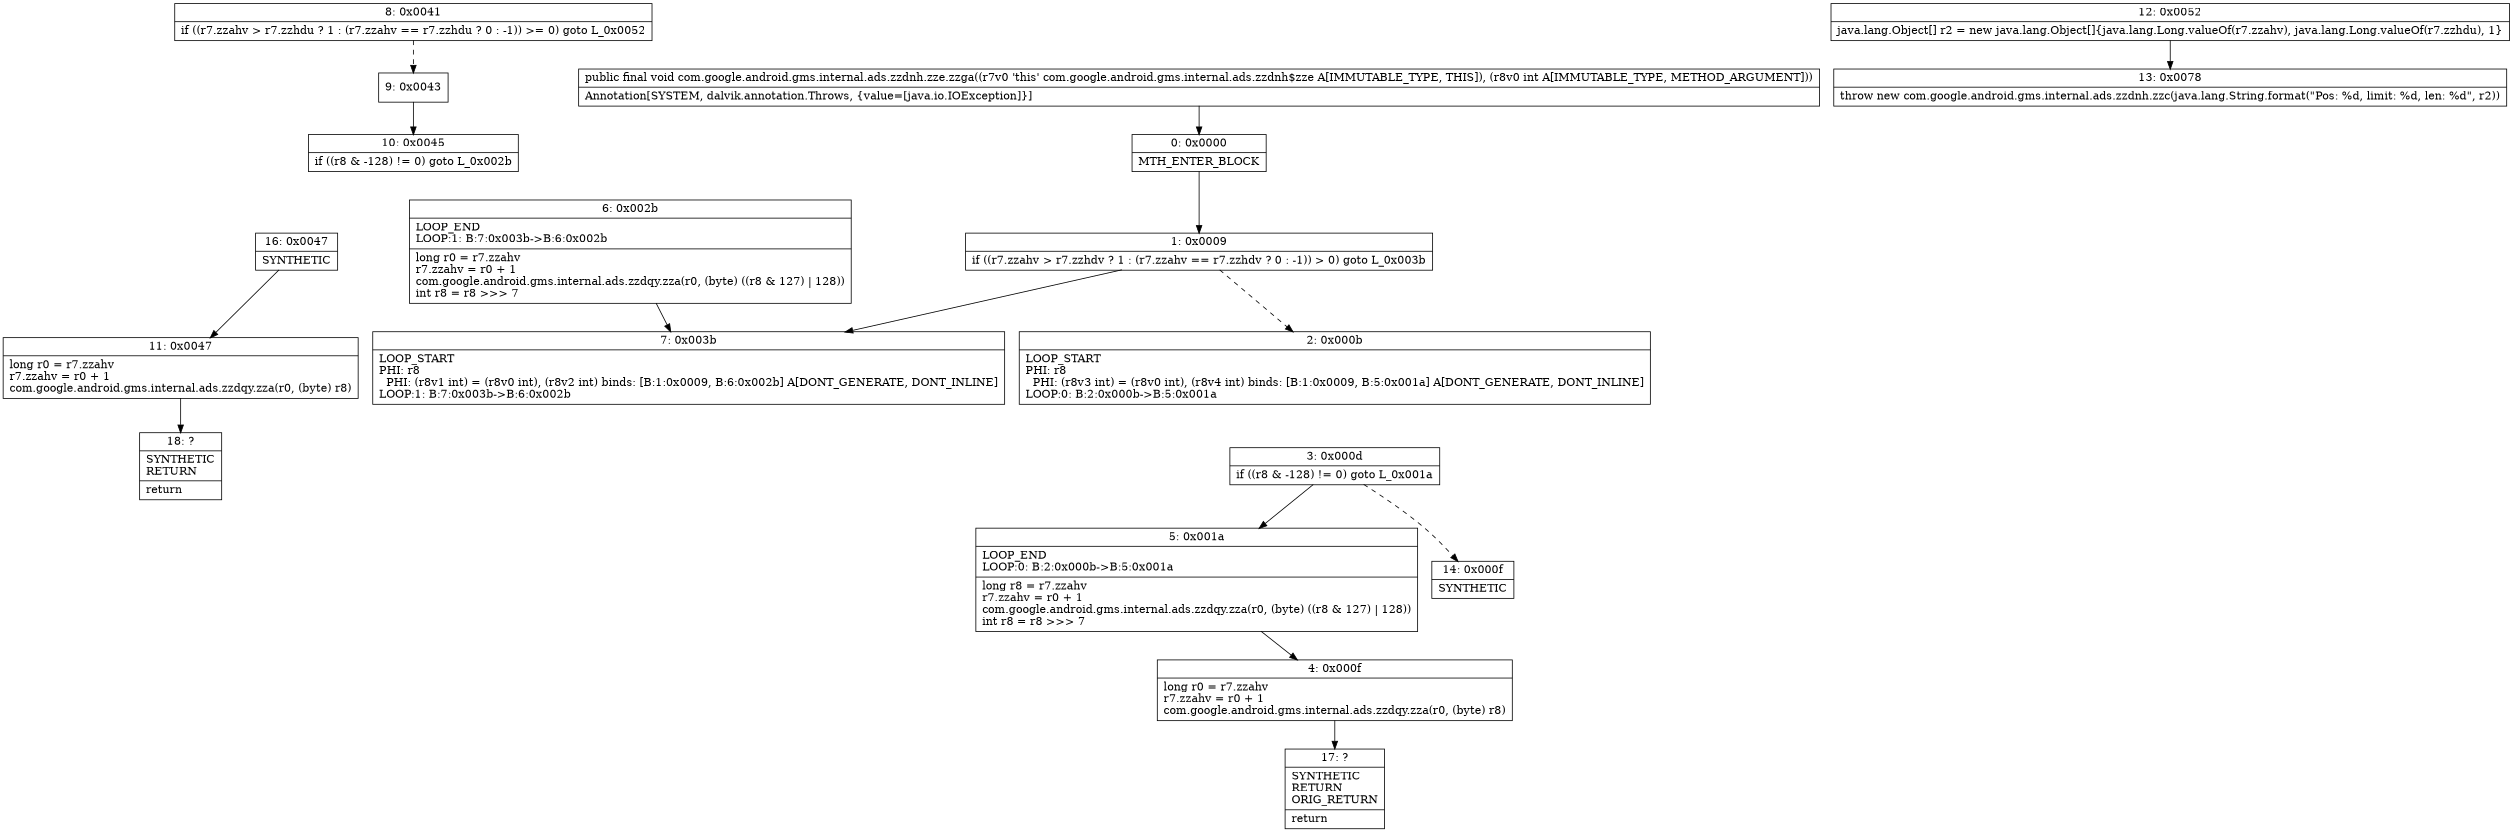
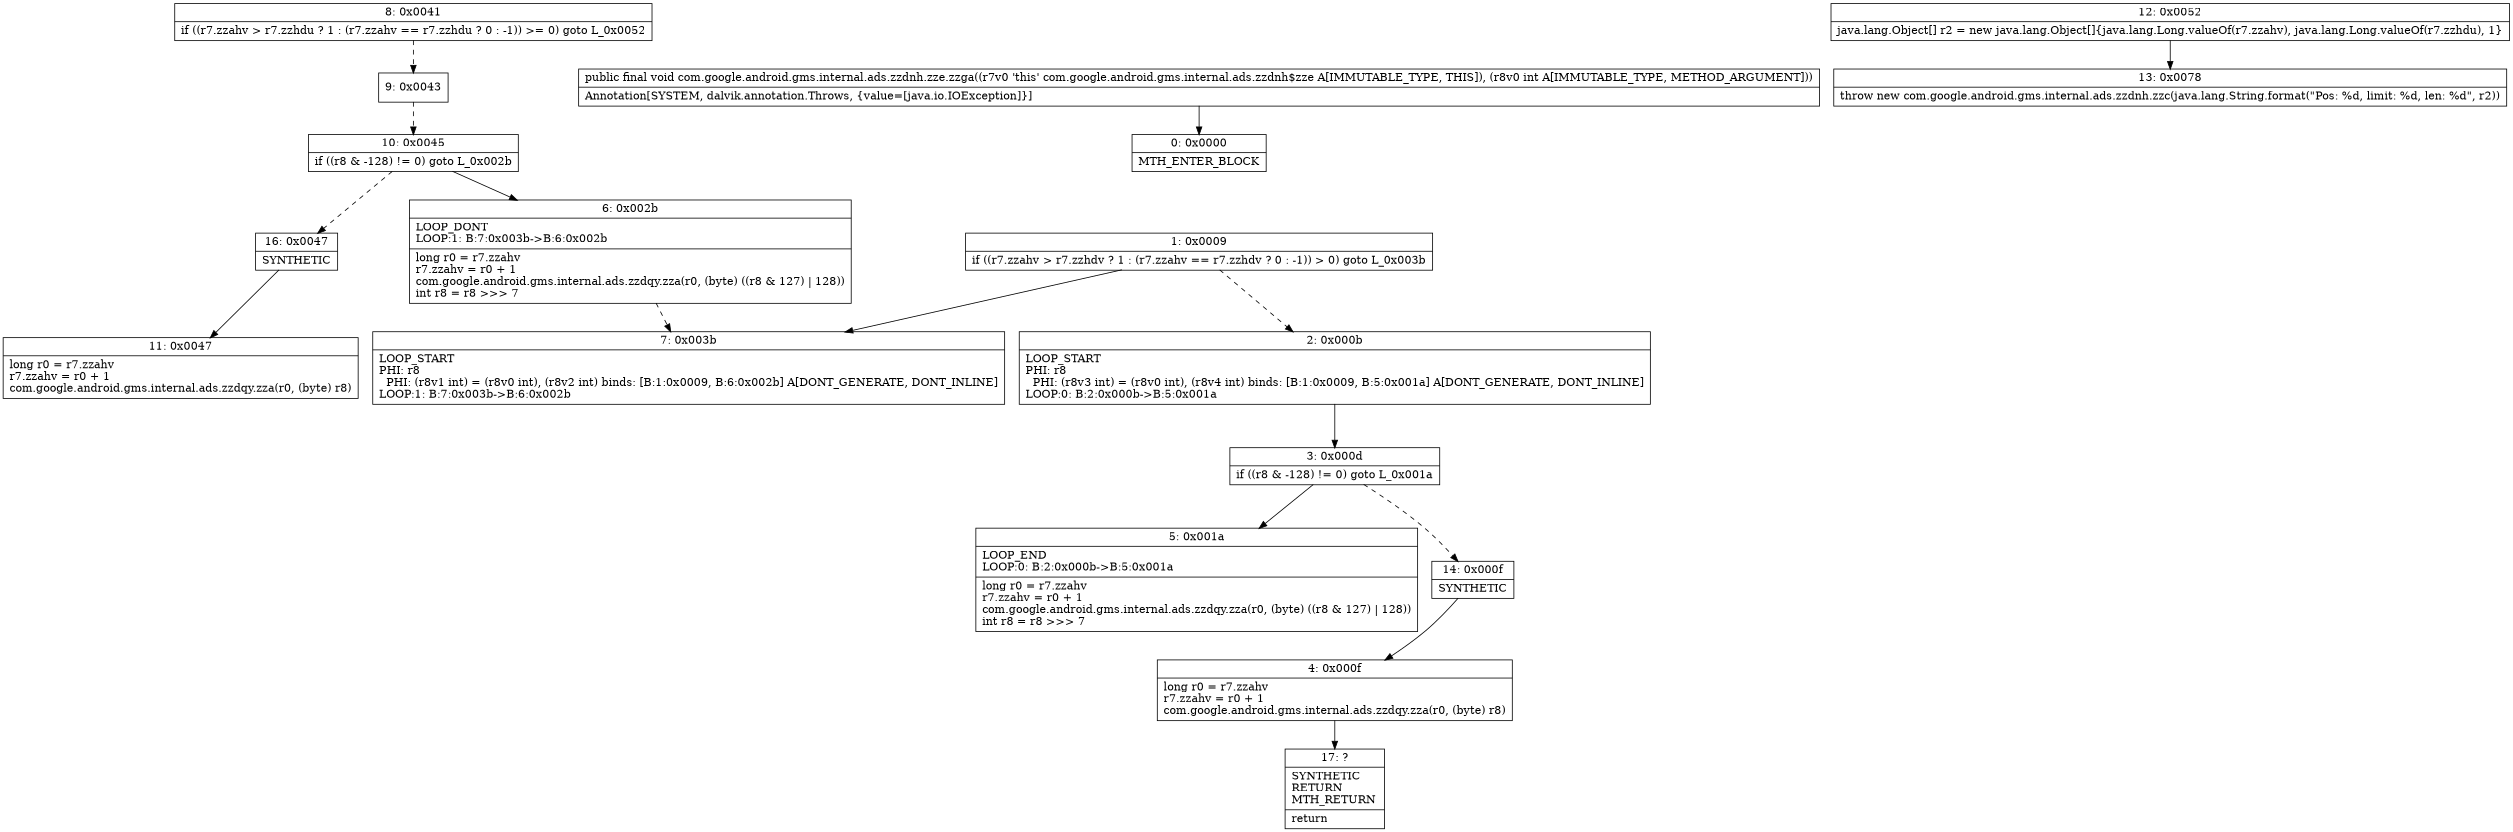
edge "9: 0x0043" -> "10: 0x0045": style solid -> dashed
edge "10: 0x0045" -> "6: 0x002b": added
edge "0: 0x0000" -> "1: 0x0009": removed
edge "10: 0x0045" -> "16: 0x0047": added
node "6: 0x002b": text "LOOP_END" -> "LOOP_DONT"
edge "6: 0x002b" -> "7: 0x003b": style solid -> dashed
edge "2: 0x000b" -> "3: 0x000d": added
node "18: ?": removed
node "5: 0x001a": text "long r8 = r7.zzahv" -> "long r0 = r7.zzahv"
edge "5: 0x001a" -> "4: 0x000f": now "14: 0x000f" -> "4: 0x000f"
node "17: ?": text "ORIG_RETURN" -> "MTH_RETURN"
